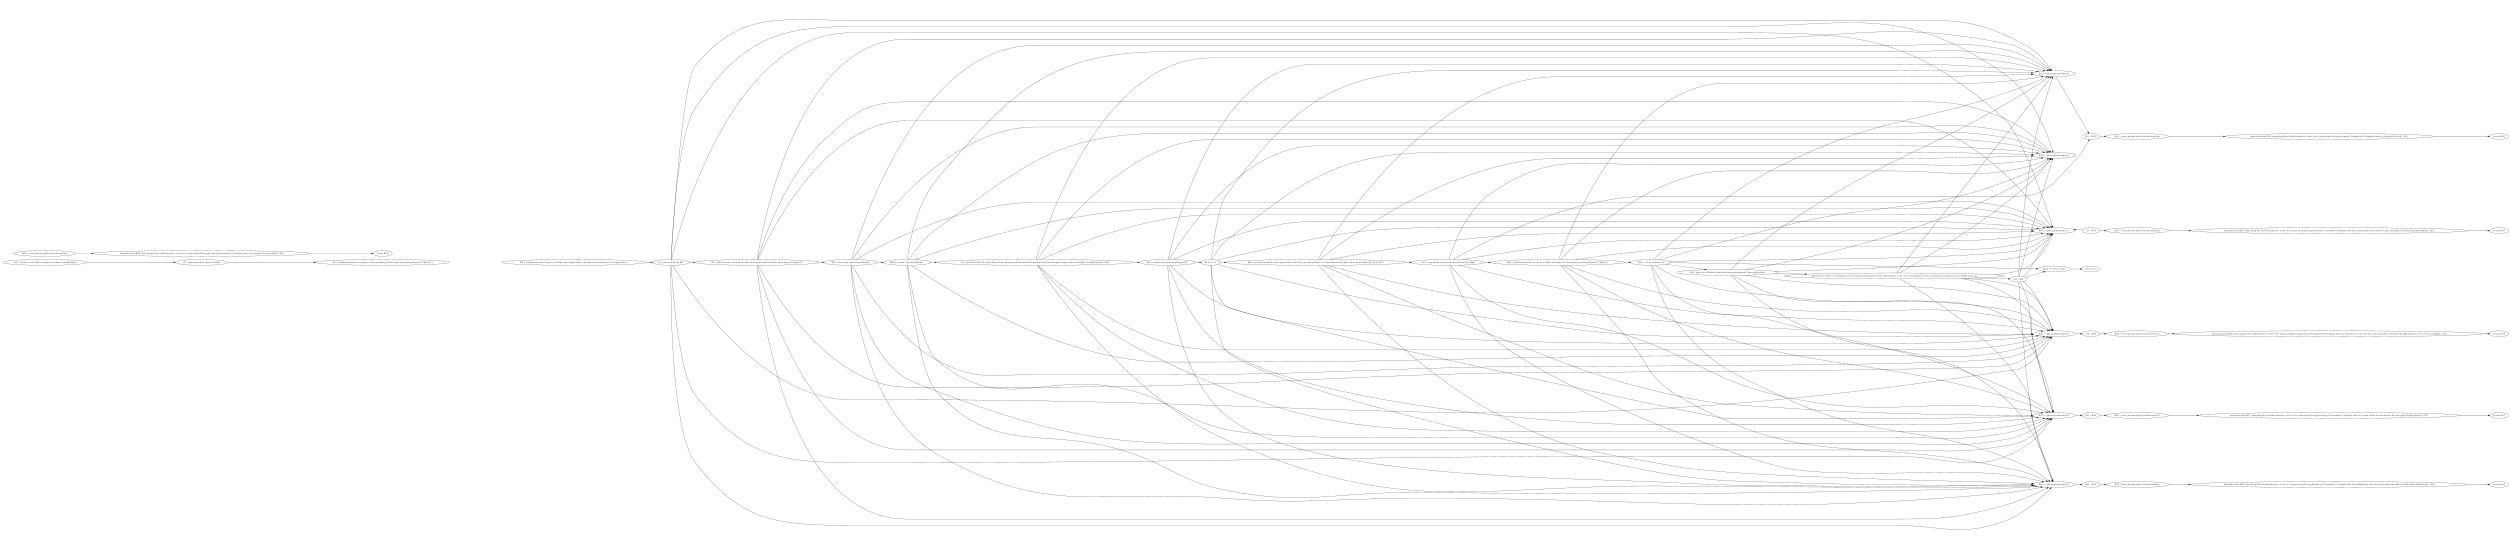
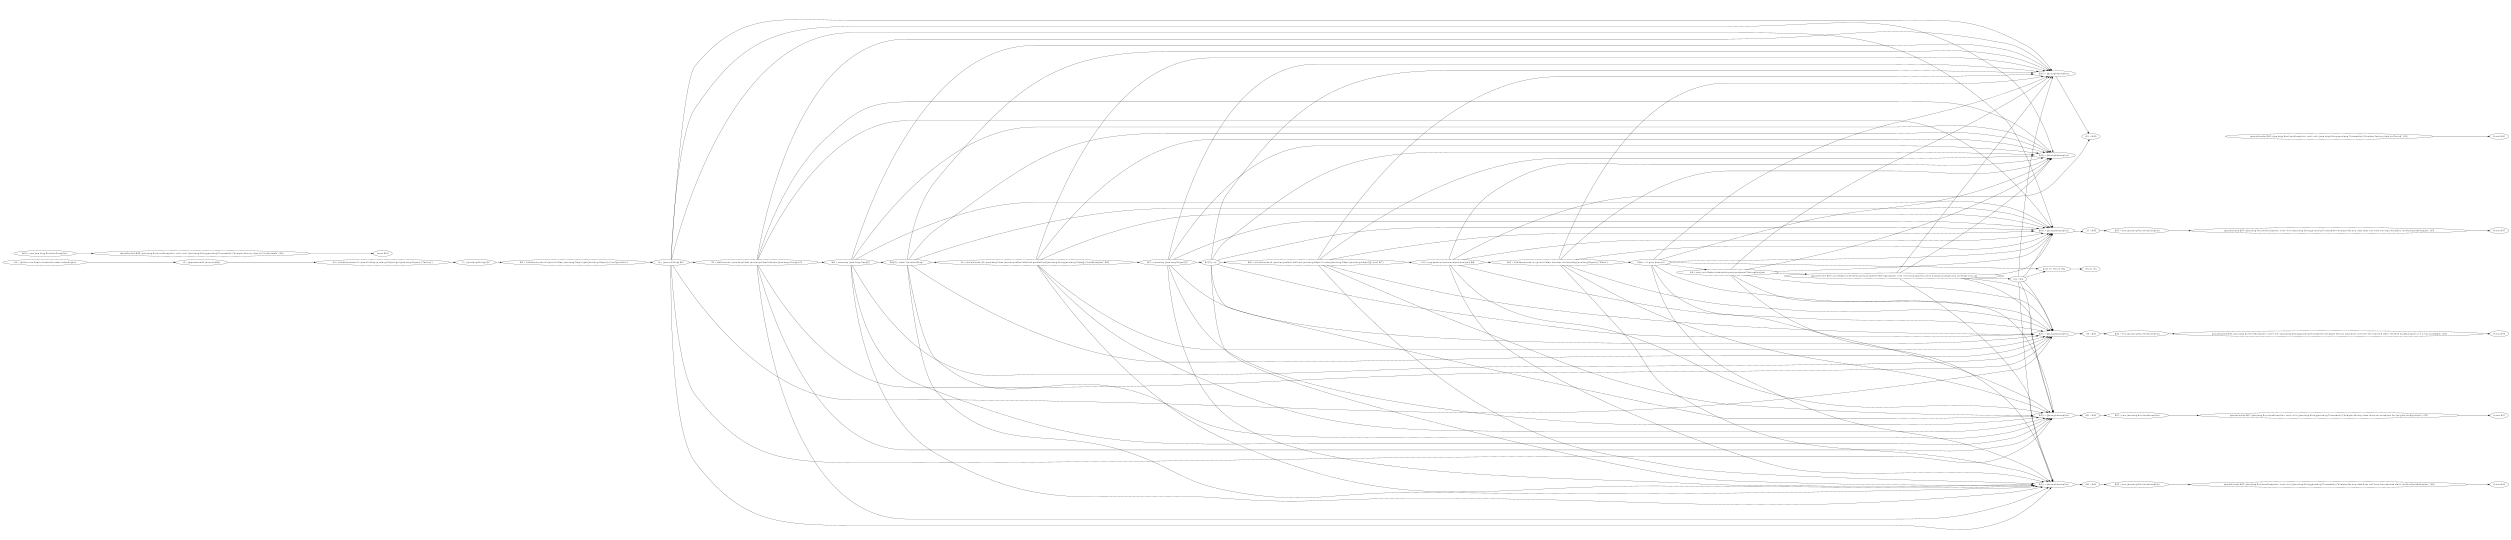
node "$r21 = new java.lang.RuntimeException": removed
edge "r24 = $r9" -> "$r18 := @caughtexception": removed
edge "r27 = $r16" -> "$r16 := @caughtexception": reversed
node "r2 = (java.lang.String) $r1": added
